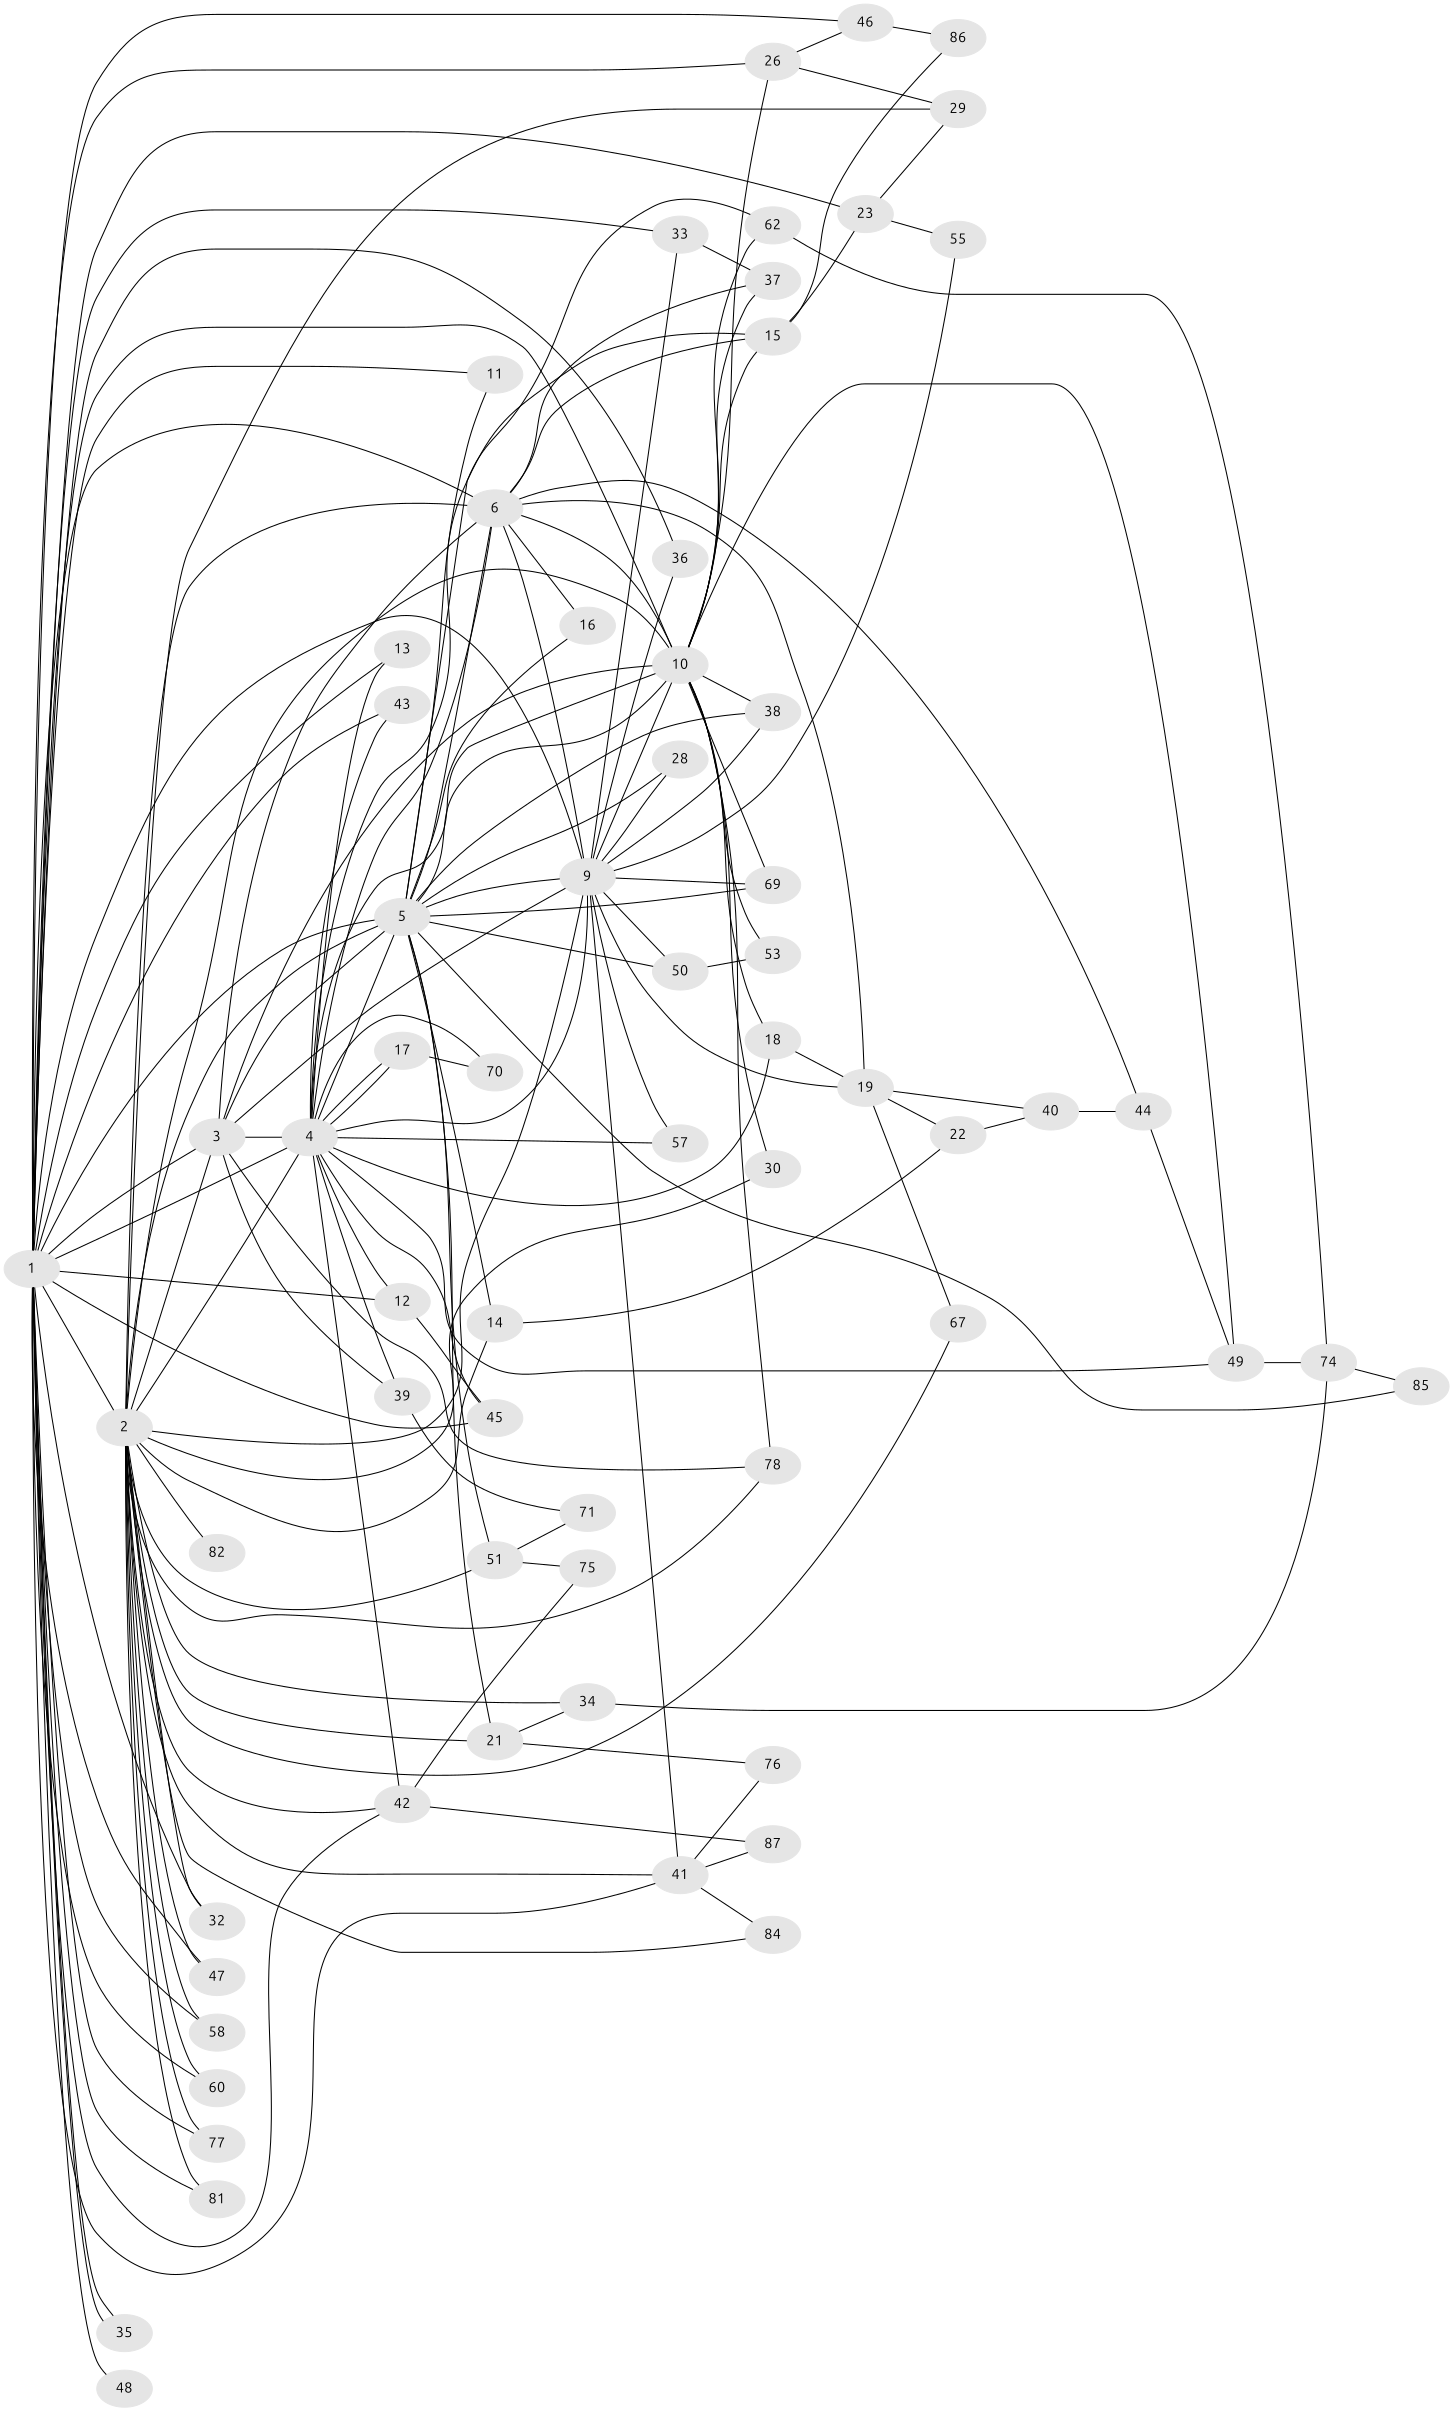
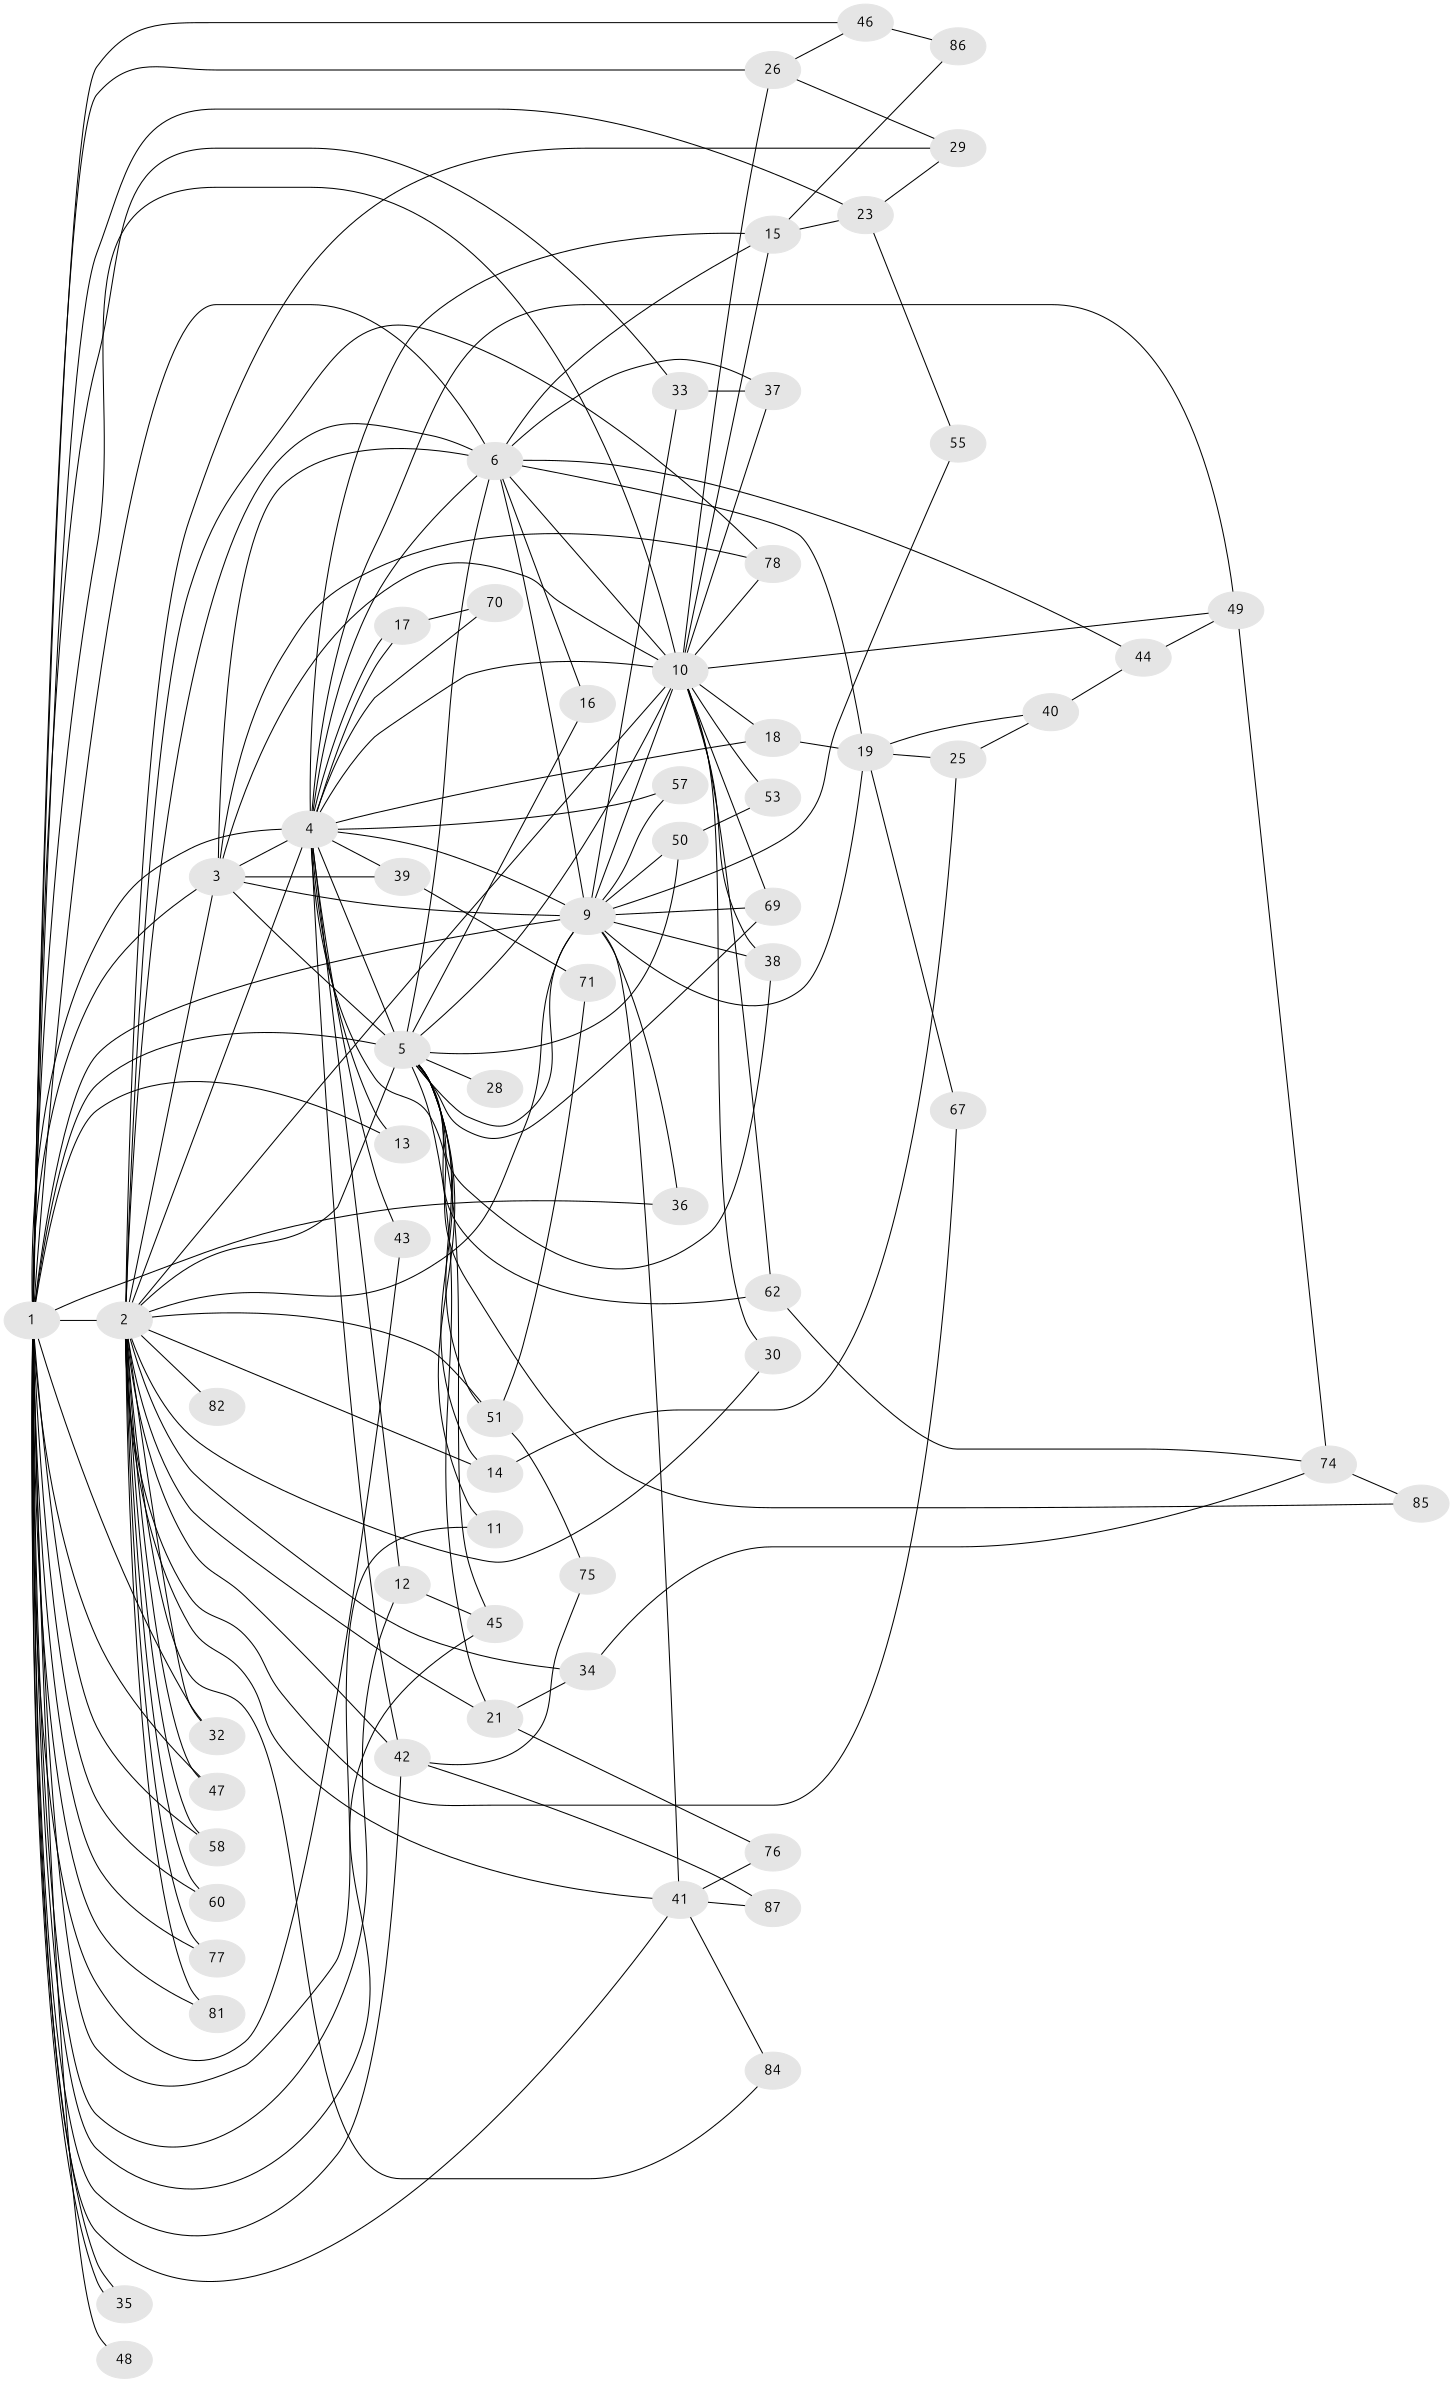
edge "28" -- "9": removed
node "22": label "22" -> "25"
